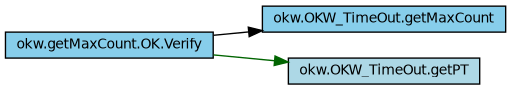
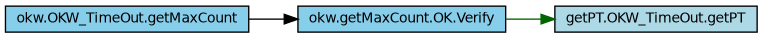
edge "okw.getMaxCount.OK.Verify" -> "okw.OKW_TimeOut.getMaxCount": reversed
node "okw.OKW_TimeOut.getPT": label "okw.OKW_TimeOut.getPT" -> "getPT.OKW_TimeOut.getPT"
